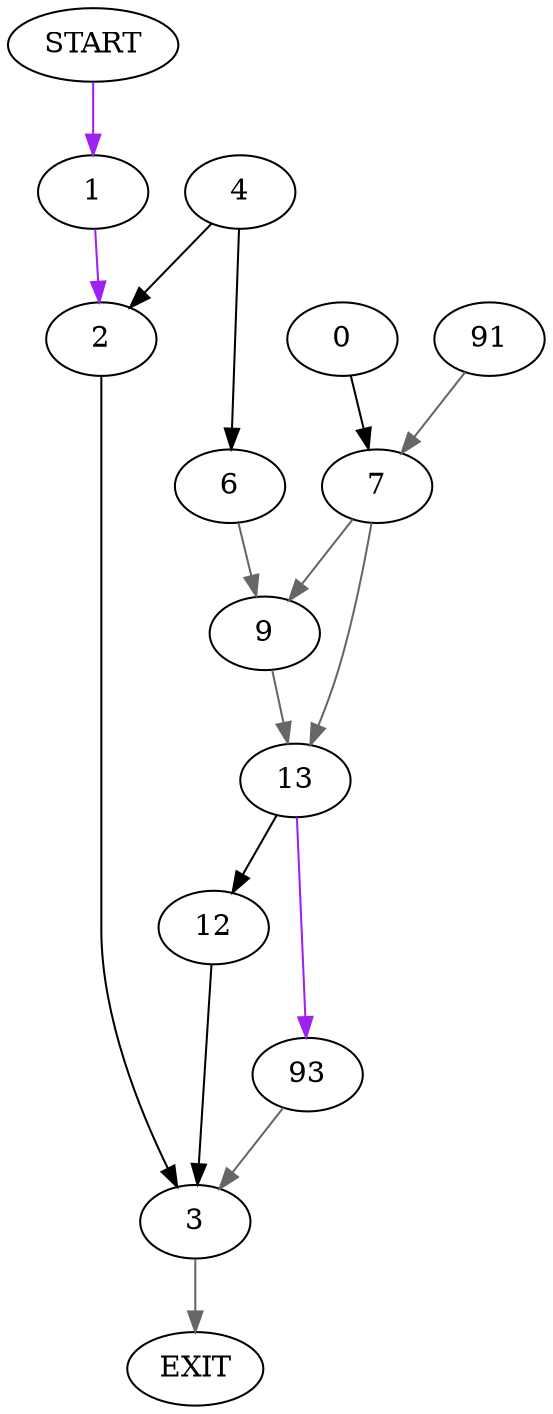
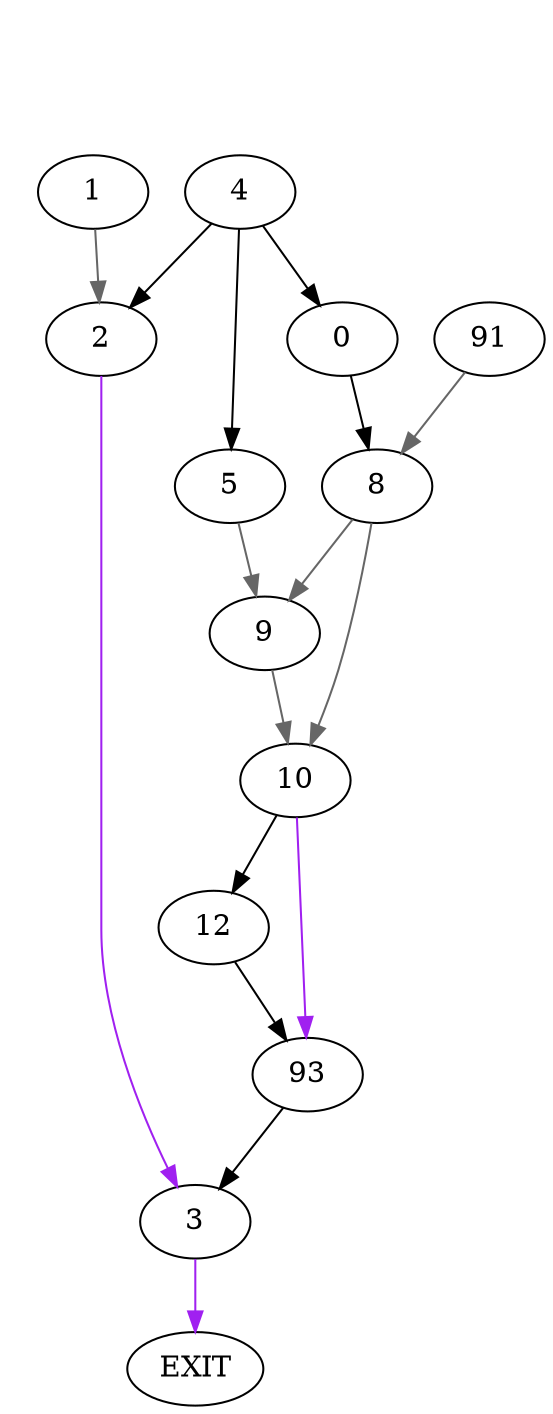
node "START": removed
edge "1" -> "2": color purple -> gray40
edge "4" -> "0": added
node "6": label "6" -> "5"
node "7": label "7" -> "8"
edge "2" -> "3": color black -> purple
node "13": label "13" -> "10"
edge "12" -> "3": now "12" -> "93"
edge "93" -> "3": color gray40 -> black
edge "3" -> "EXIT": color gray40 -> purple
